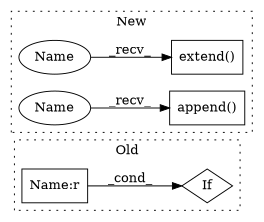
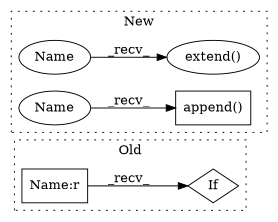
node "extend()": shape box -> ellipse
edge "Name:r" -> "If": label "_cond_" -> "_recv_"
